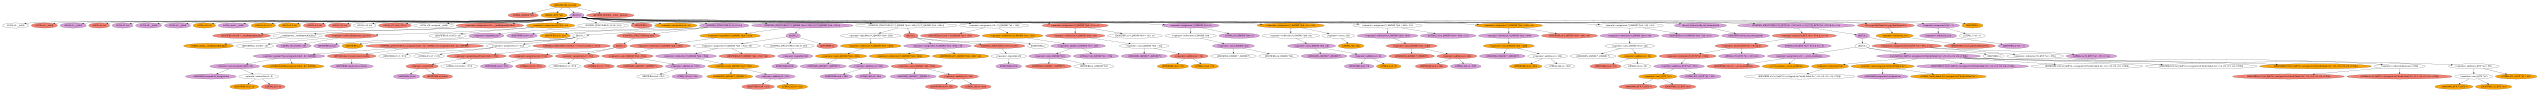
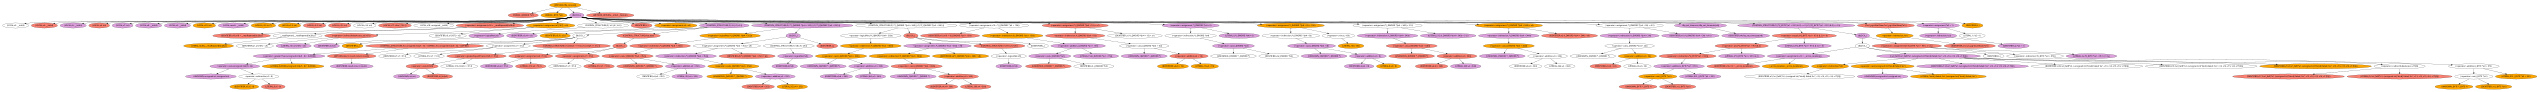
node "(IDENTIFIER,v4,v4 + 344)": fillcolor orange -> white
